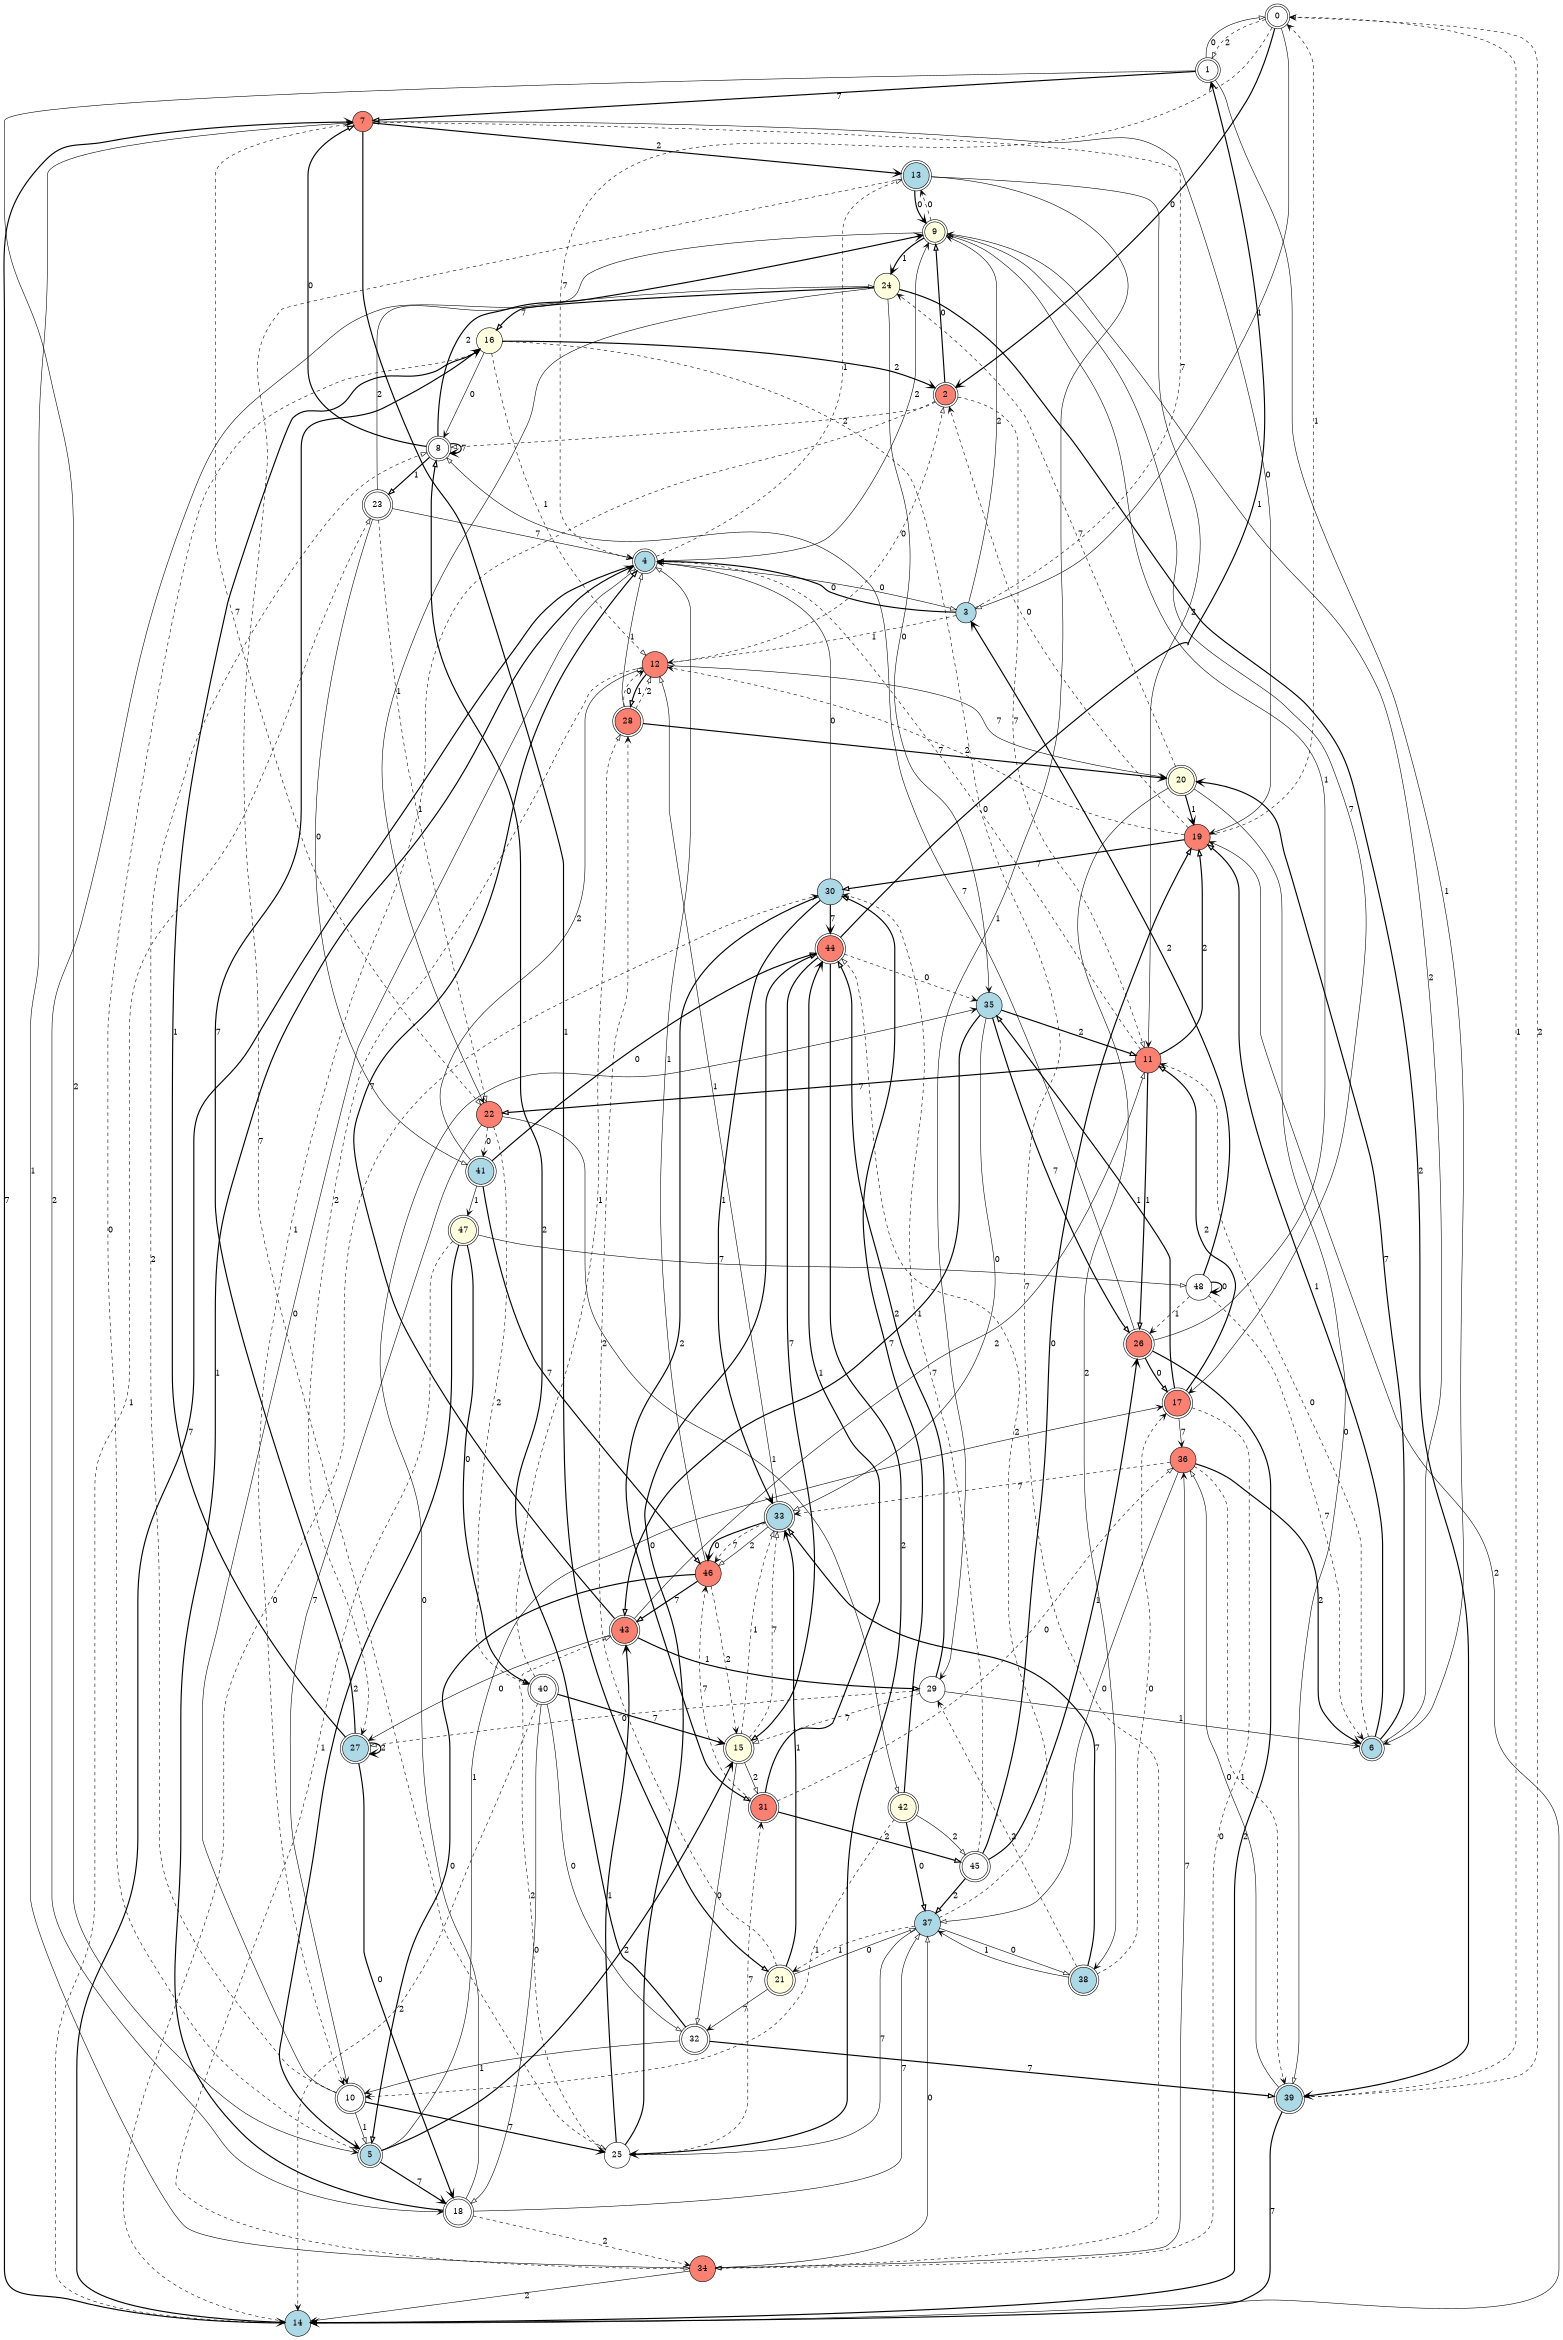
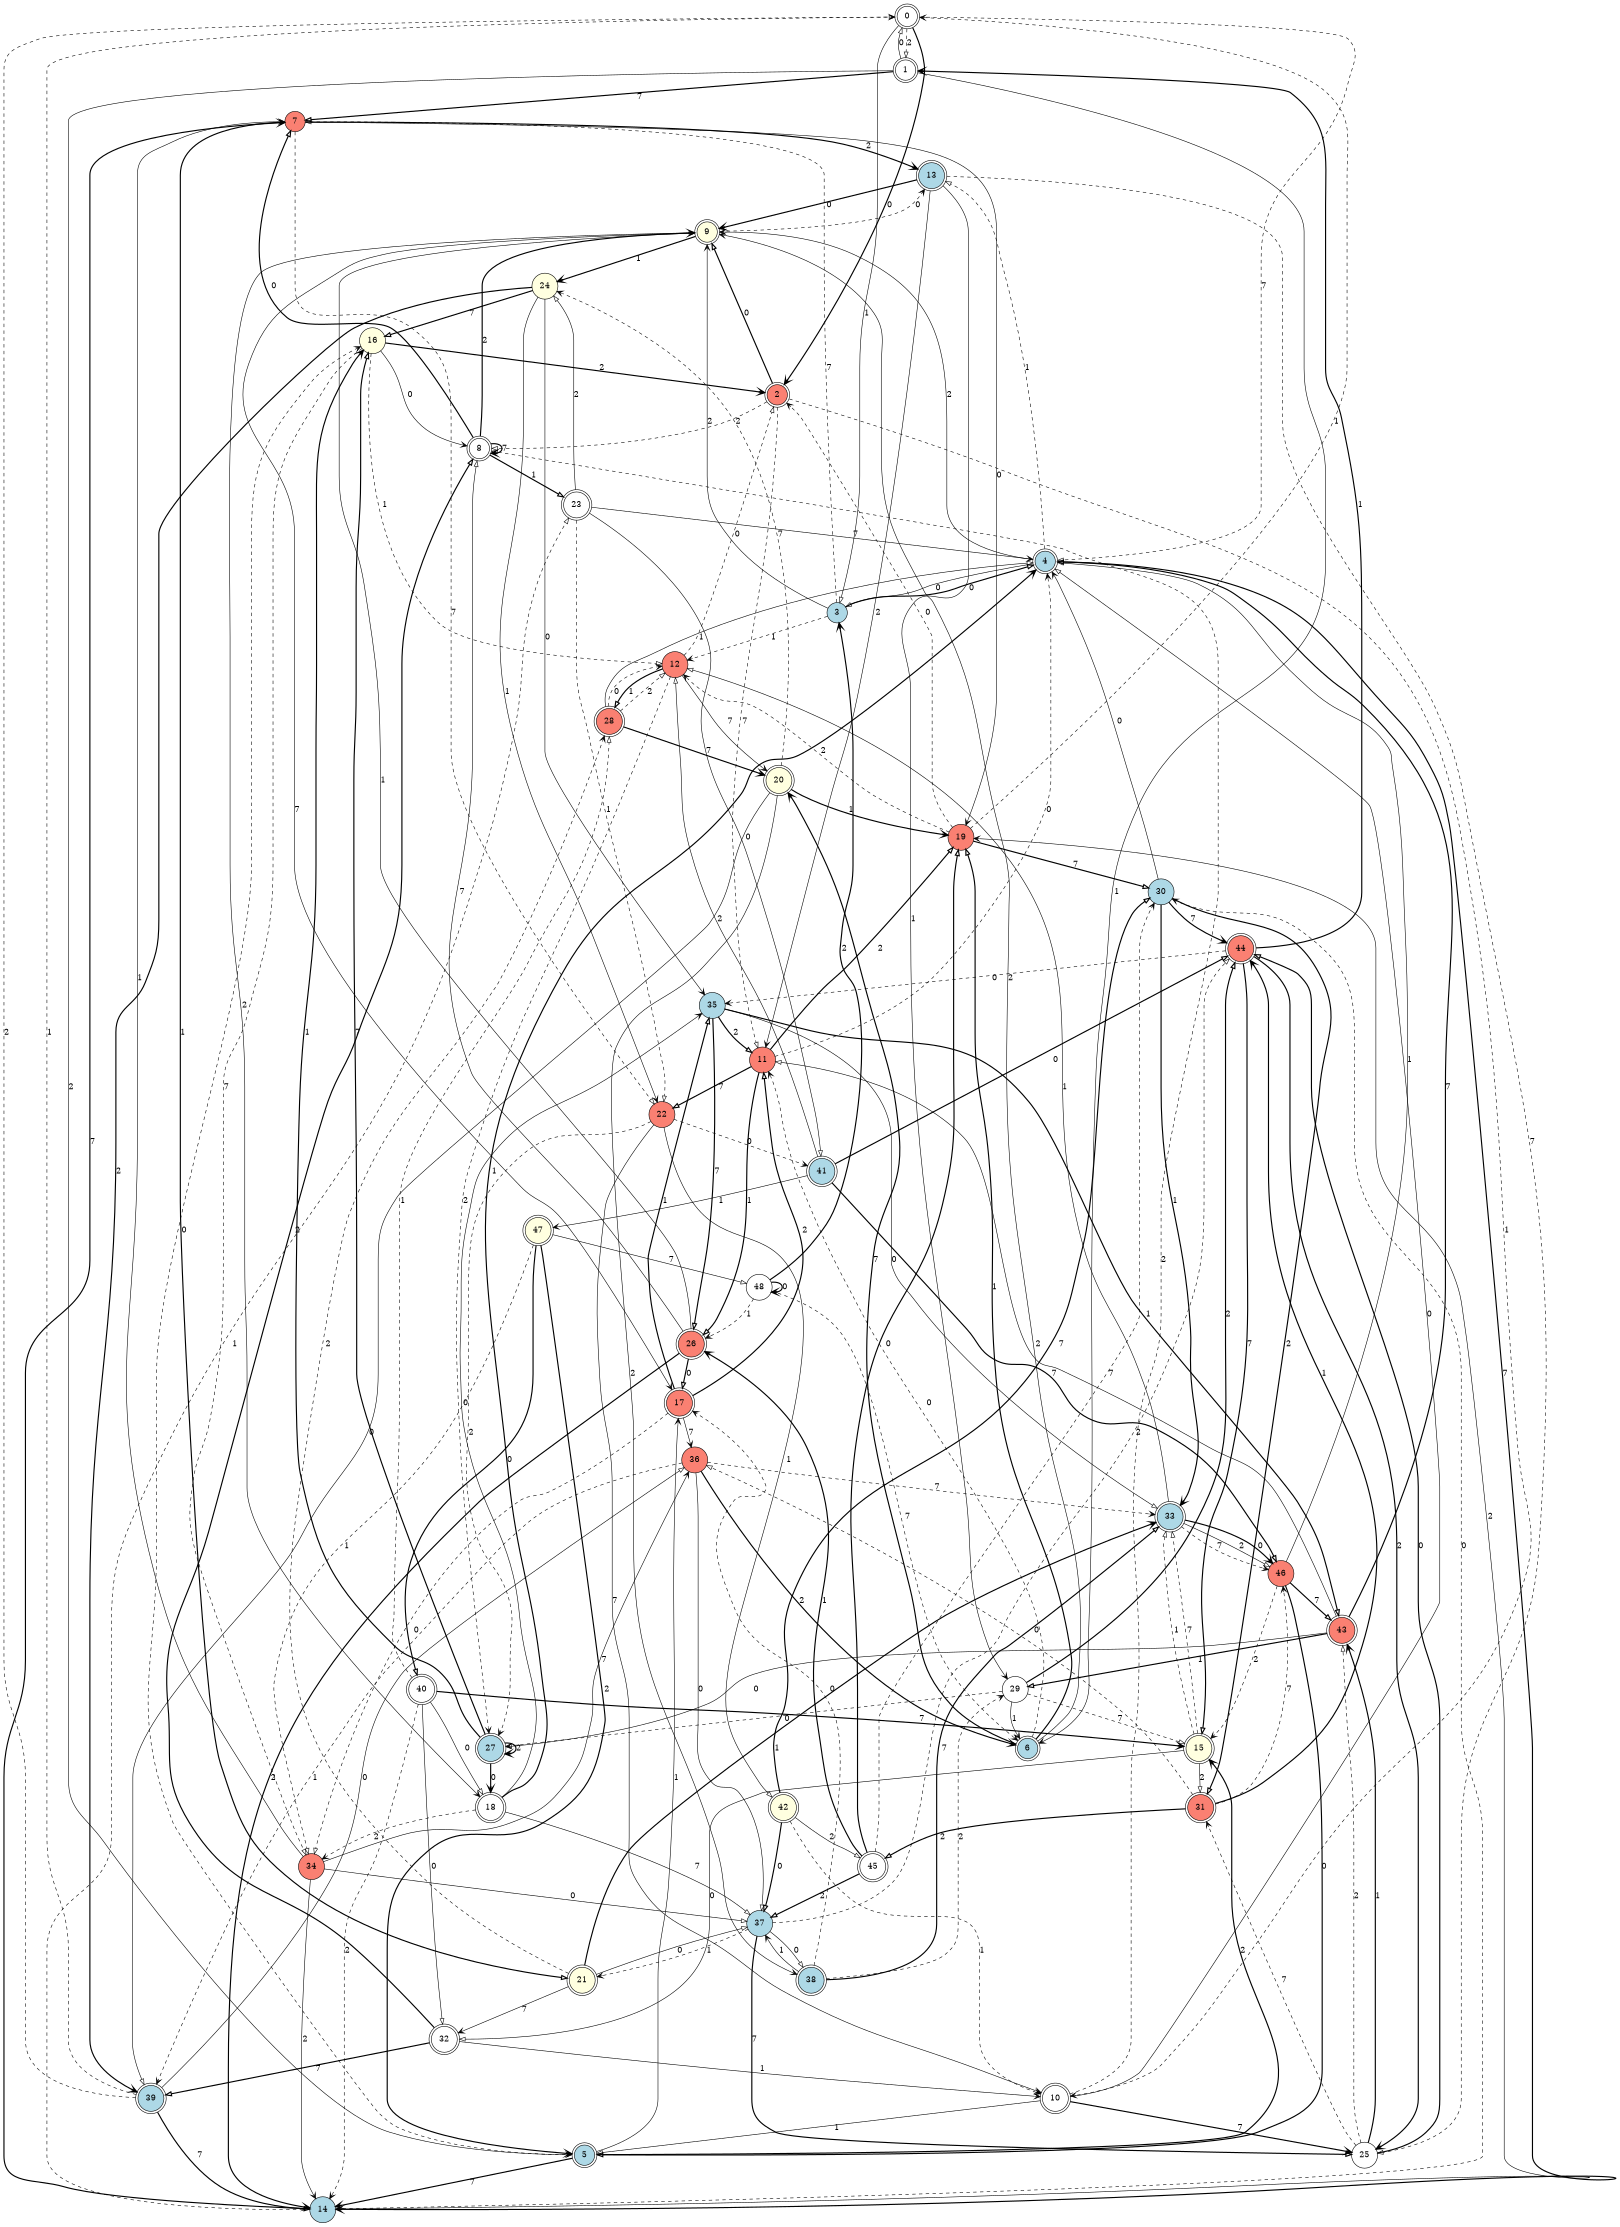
edge "22" -> "40": now "22" -> "27"
edge "37" -> "25": style solid -> bold
edge "5" -> "18": now "5" -> "14"
